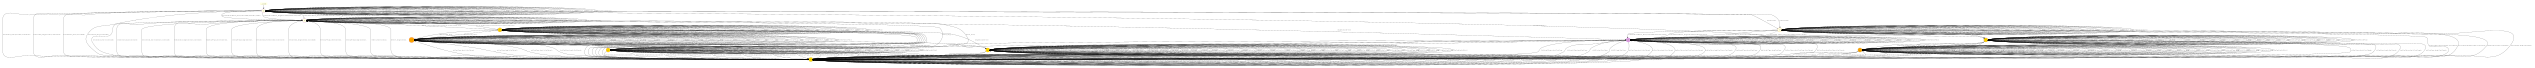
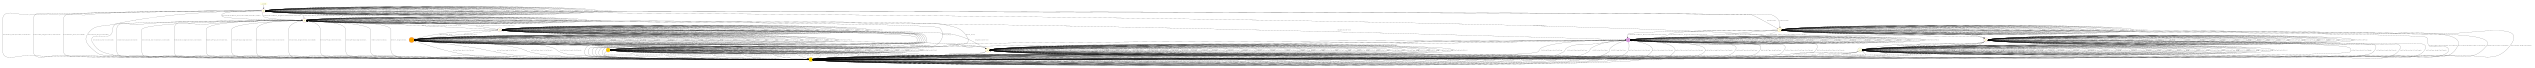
node "s8": fillcolor gold -> lightyellow
node "s4": fillcolor gold -> lightyellow
node "s6": fillcolor gold -> lightyellow
node "s9": fillcolor orange -> lightyellow
